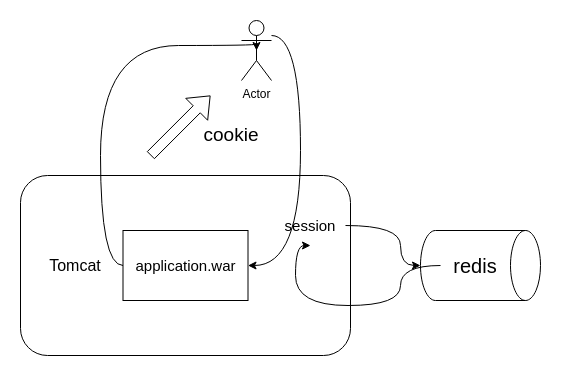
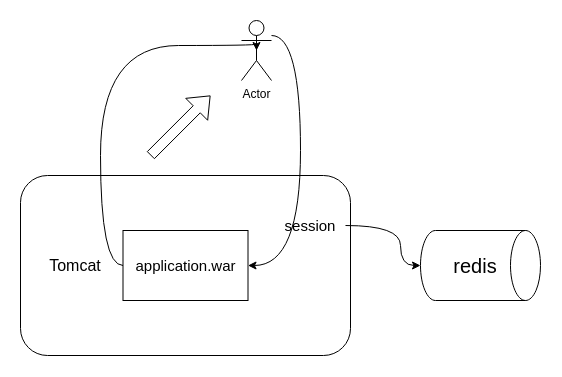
node "cookie": removed
edge "redis" -> "session": removed
